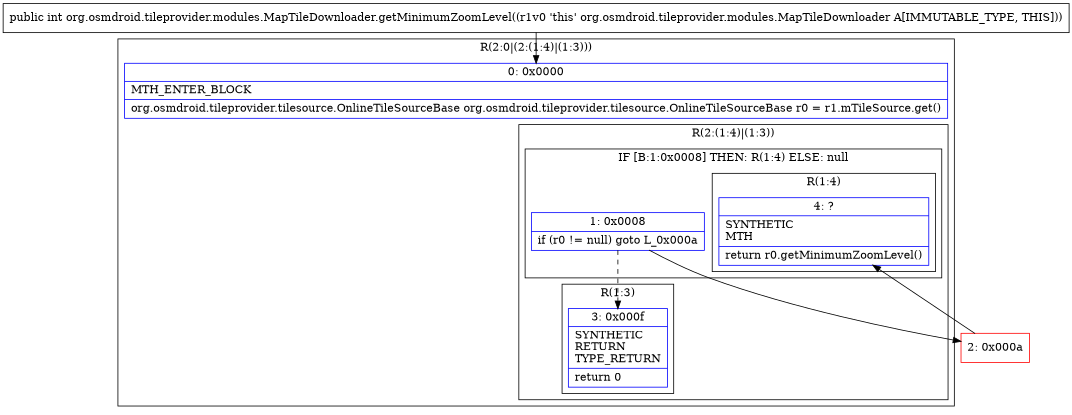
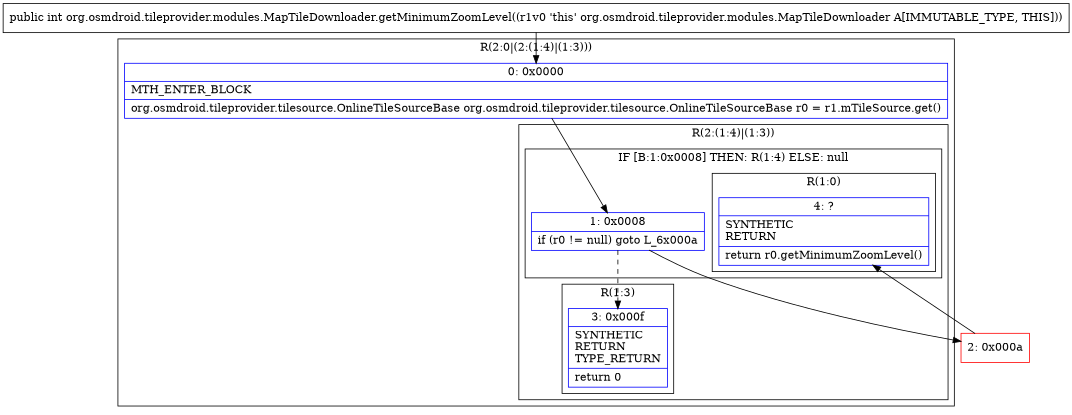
edge "0: 0x0000" -> "1: 0x0008": added
cluster "R(1:4)": label "R(1:4)" -> "R(1:0)"
node "4: ?": text "MTH" -> "RETURN"
node "1: 0x0008": text "if (r0 != null) goto L_0x000a" -> "if (r0 != null) goto L_6x000a"
